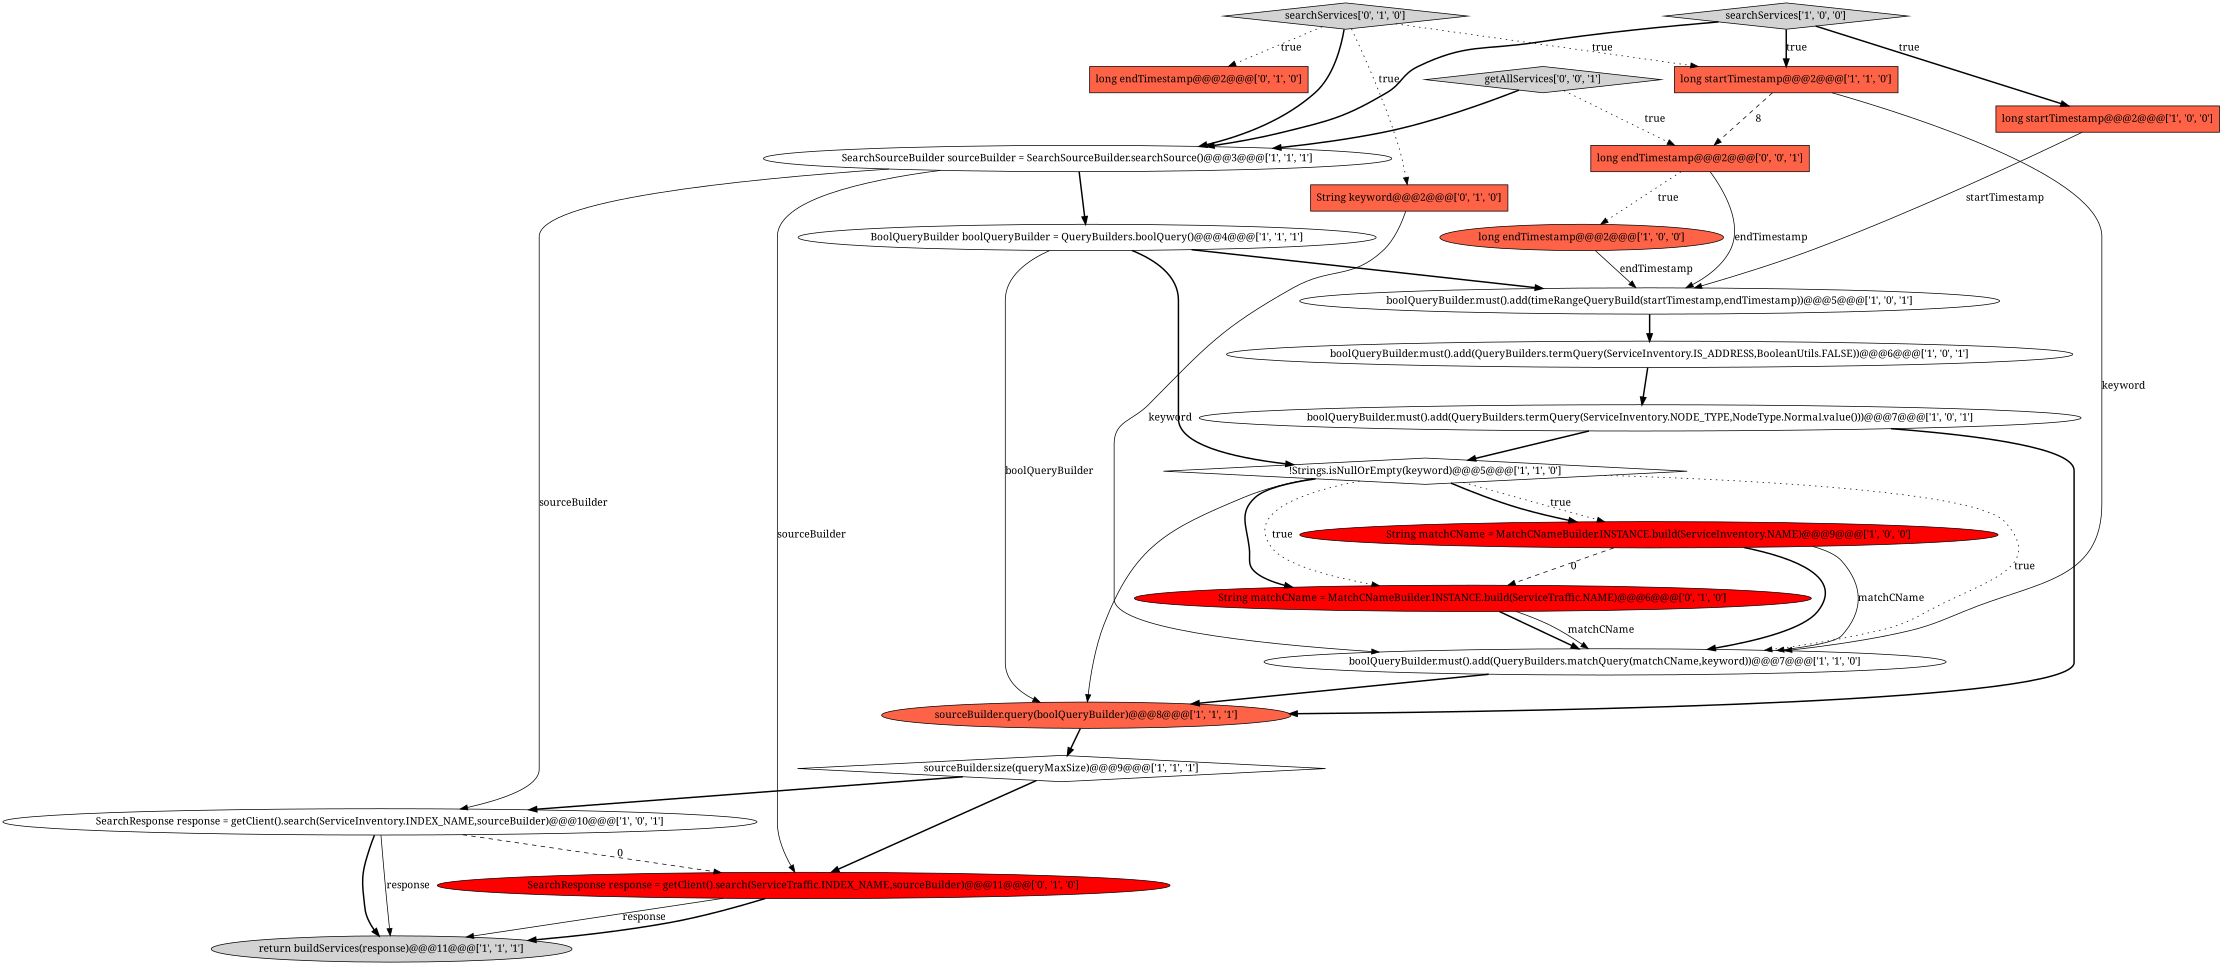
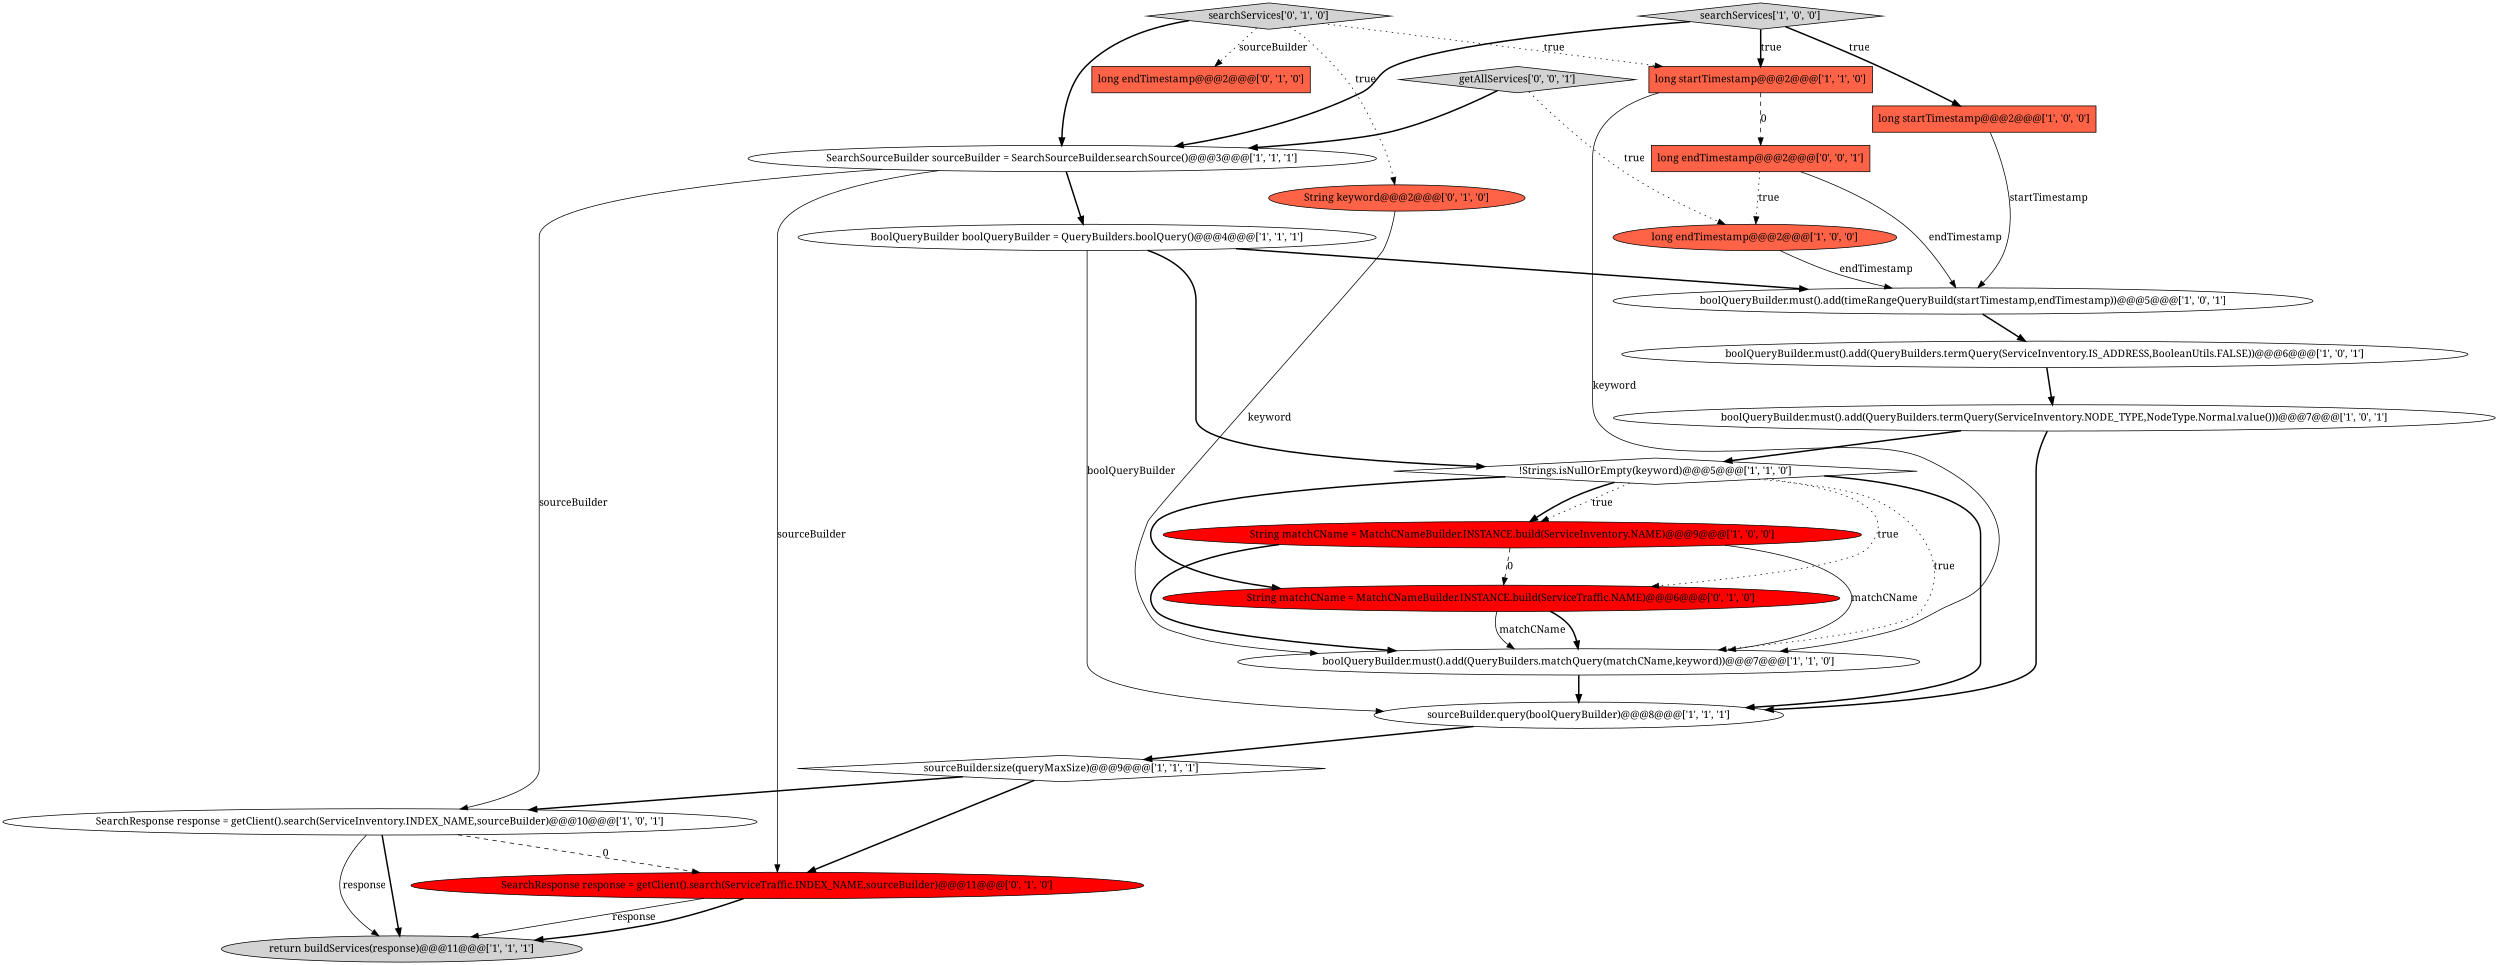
edge "searchServices['0', '1', '0']" -> "long endTimestamp@@@2@@@['0', '1', '0']": label "true" -> "sourceBuilder"
edge "getAllServices['0', '0', '1']" -> "long endTimestamp@@@2@@@['0', '0', '1']": now "getAllServices['0', '0', '1']" -> "long endTimestamp@@@2@@@['1', '0', '0']"
edge "long startTimestamp@@@2@@@['1', '1', '0']" -> "long endTimestamp@@@2@@@['0', '0', '1']": label "8" -> "0"
node "String keyword@@@2@@@['0', '1', '0']": shape box -> ellipse
edge "!Strings.isNullOrEmpty(keyword)@@@5@@@['1', '1', '0']" -> "sourceBuilder.query(boolQueryBuilder)@@@8@@@['1', '1', '1']": style solid -> bold
node "sourceBuilder.query(boolQueryBuilder)@@@8@@@['1', '1', '1']": fillcolor tomato -> white
